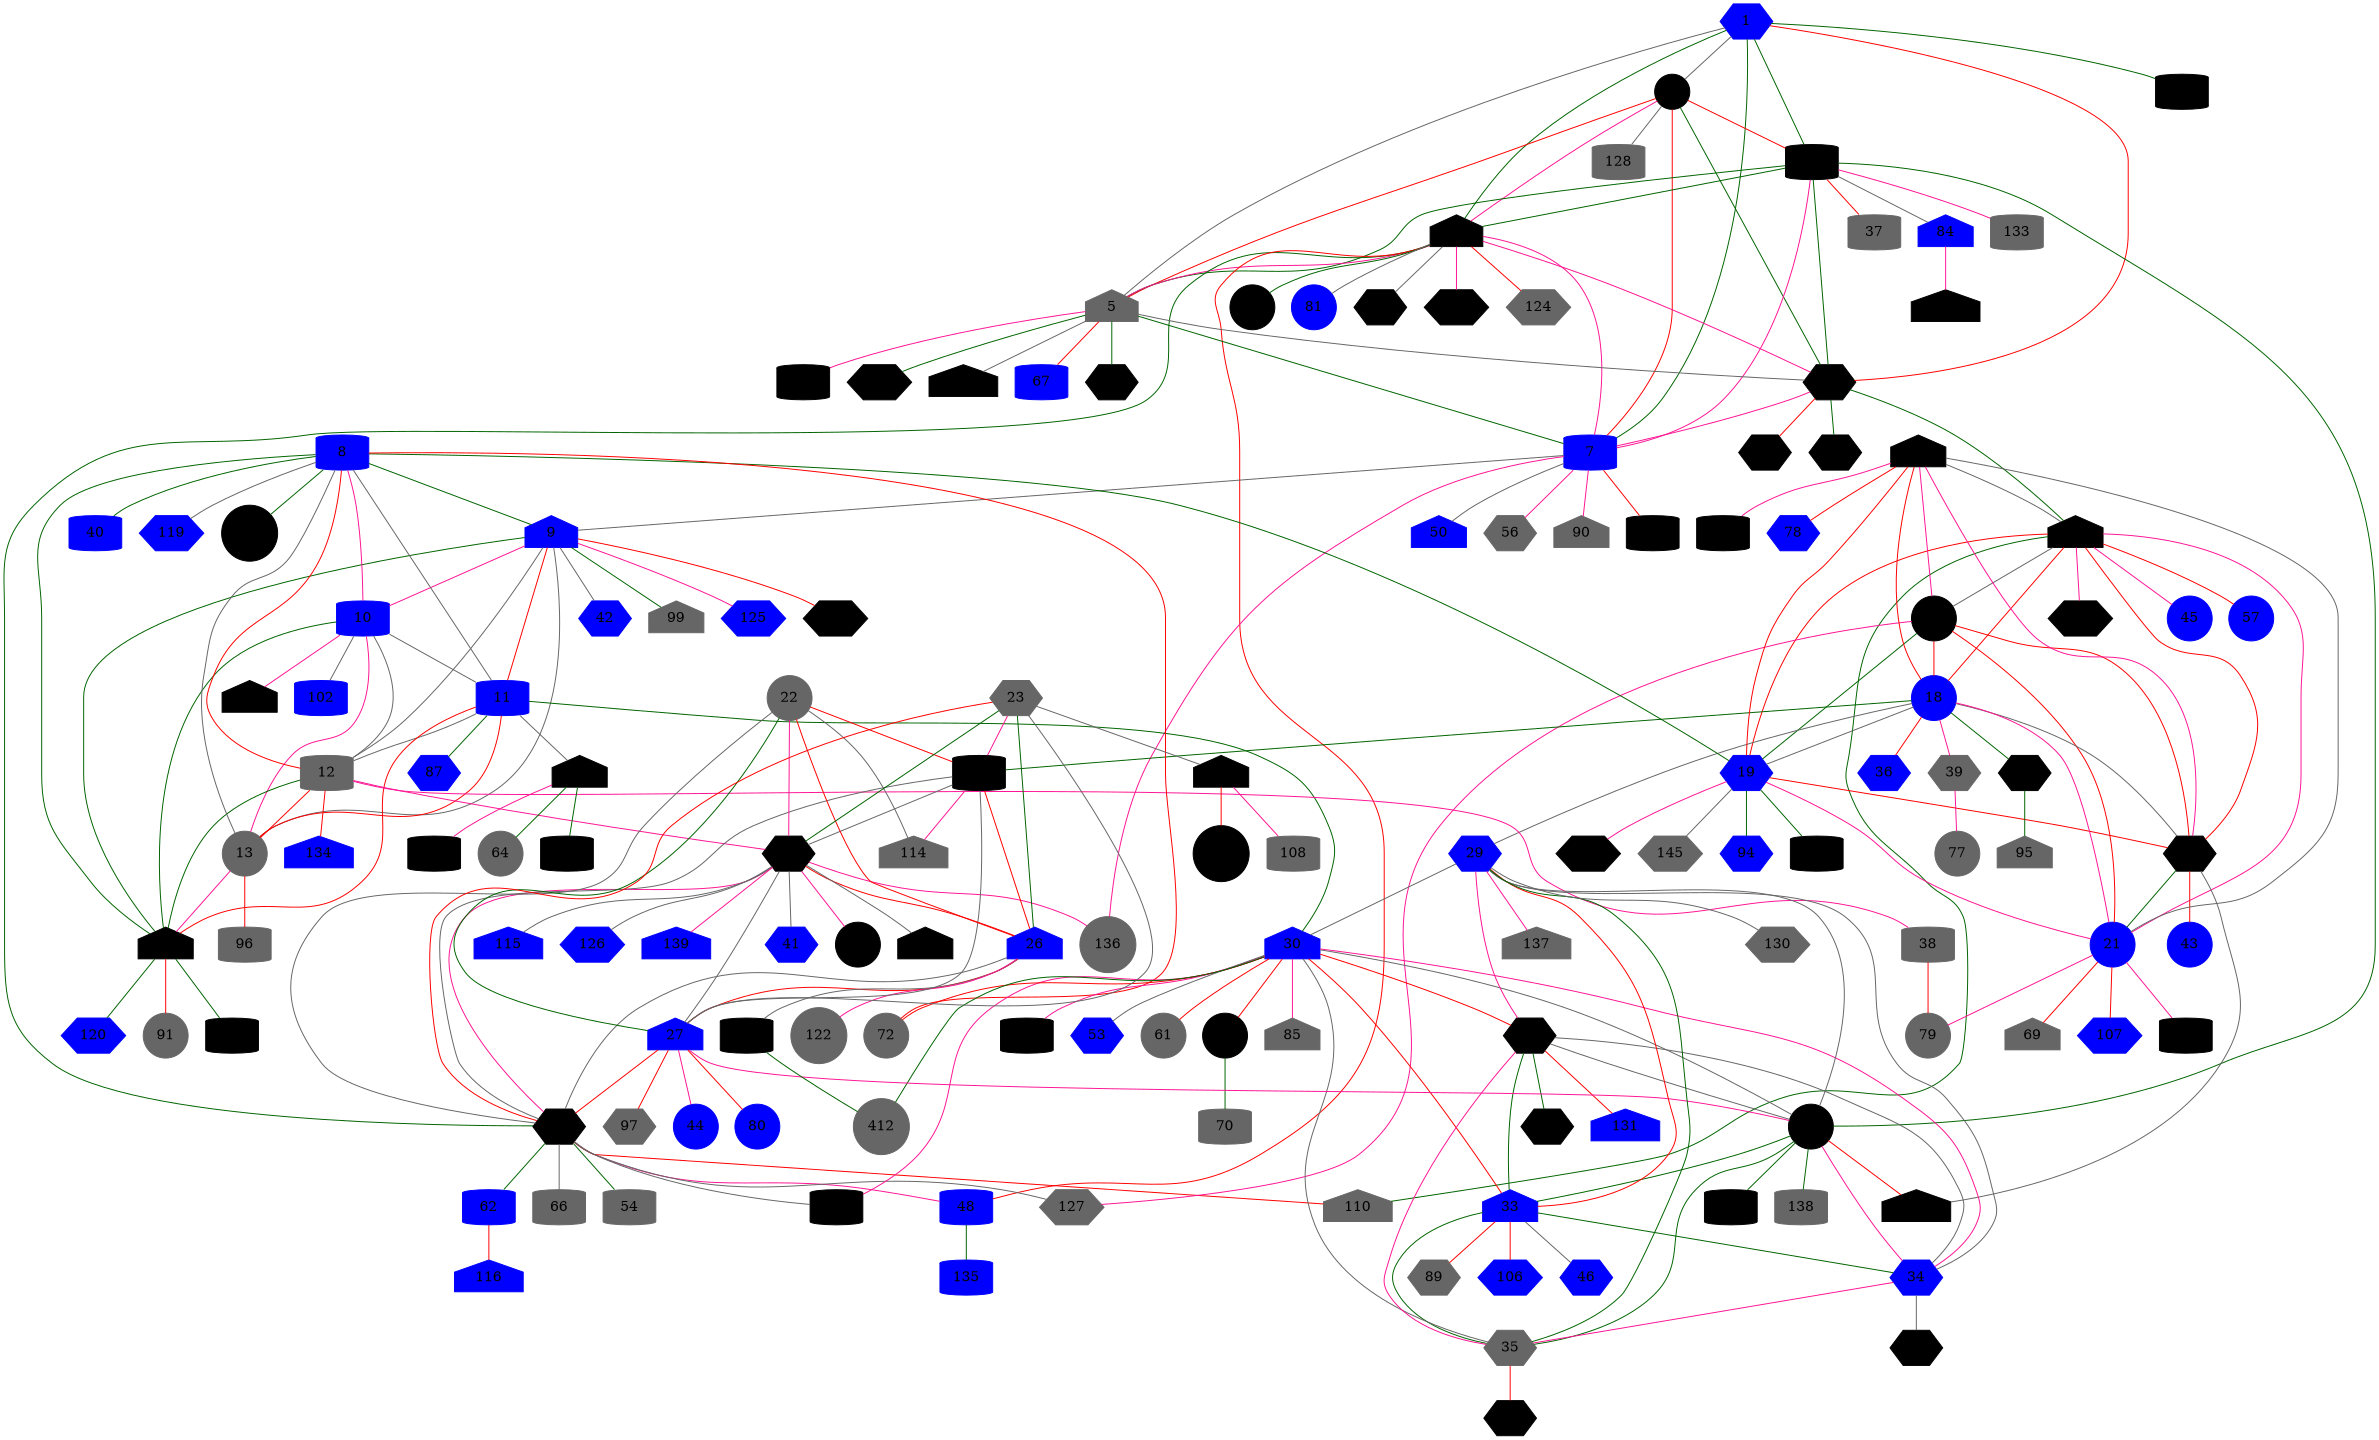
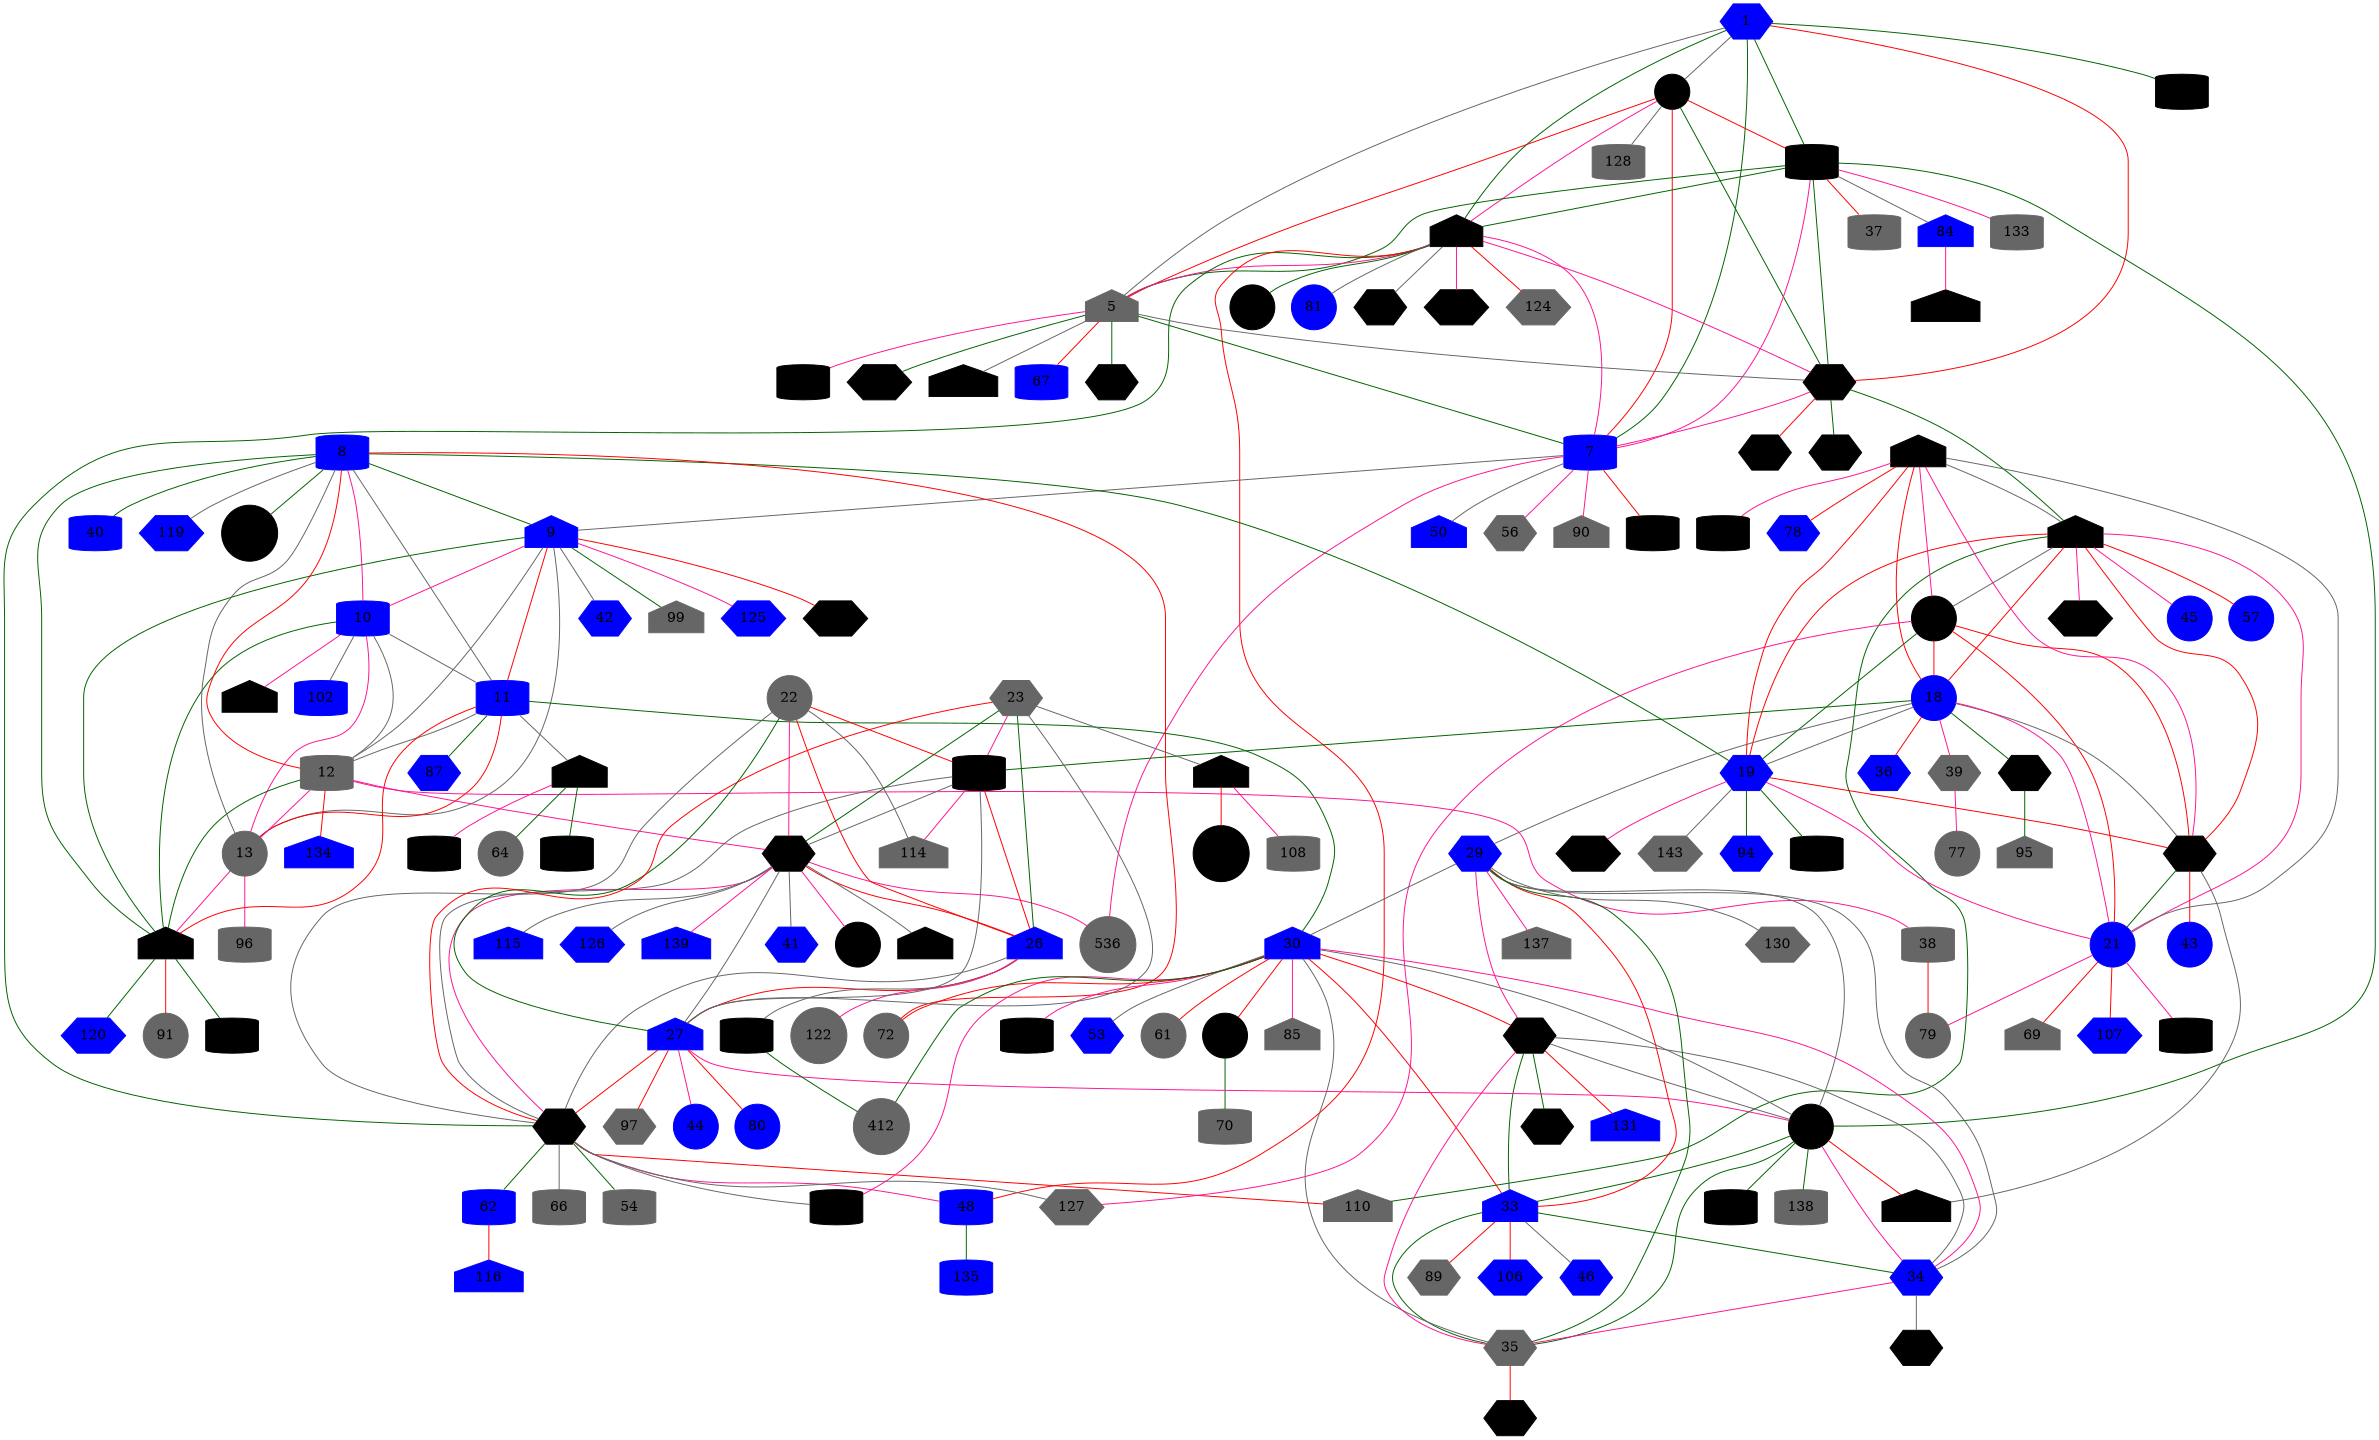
edge "12" -- "13": color red -> deeppink
node "145": label "145" -> "143"
edge "13" -- "96": color red -> deeppink
node "136": label "136" -> "536"
